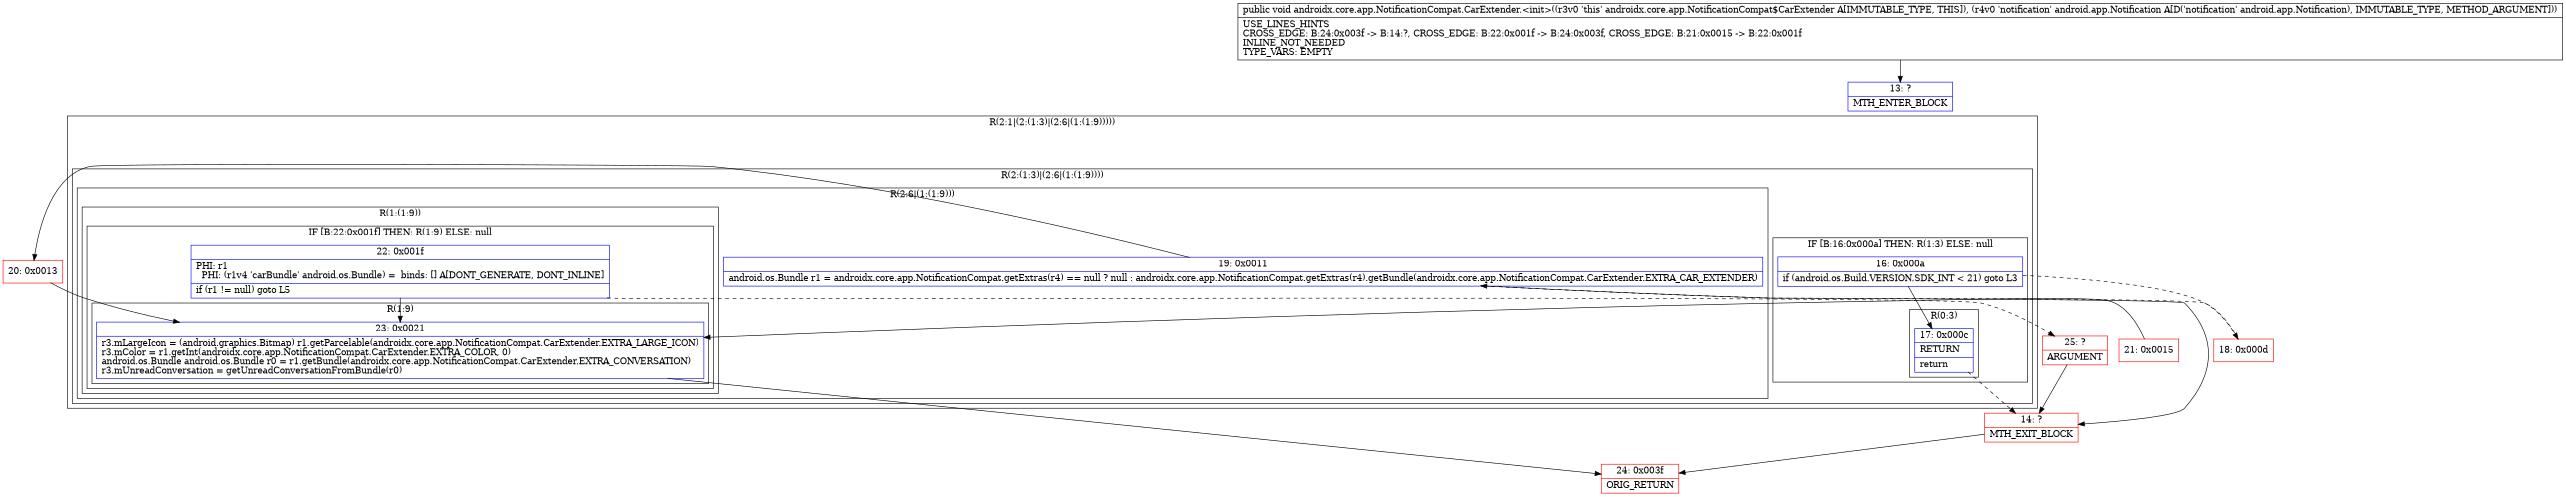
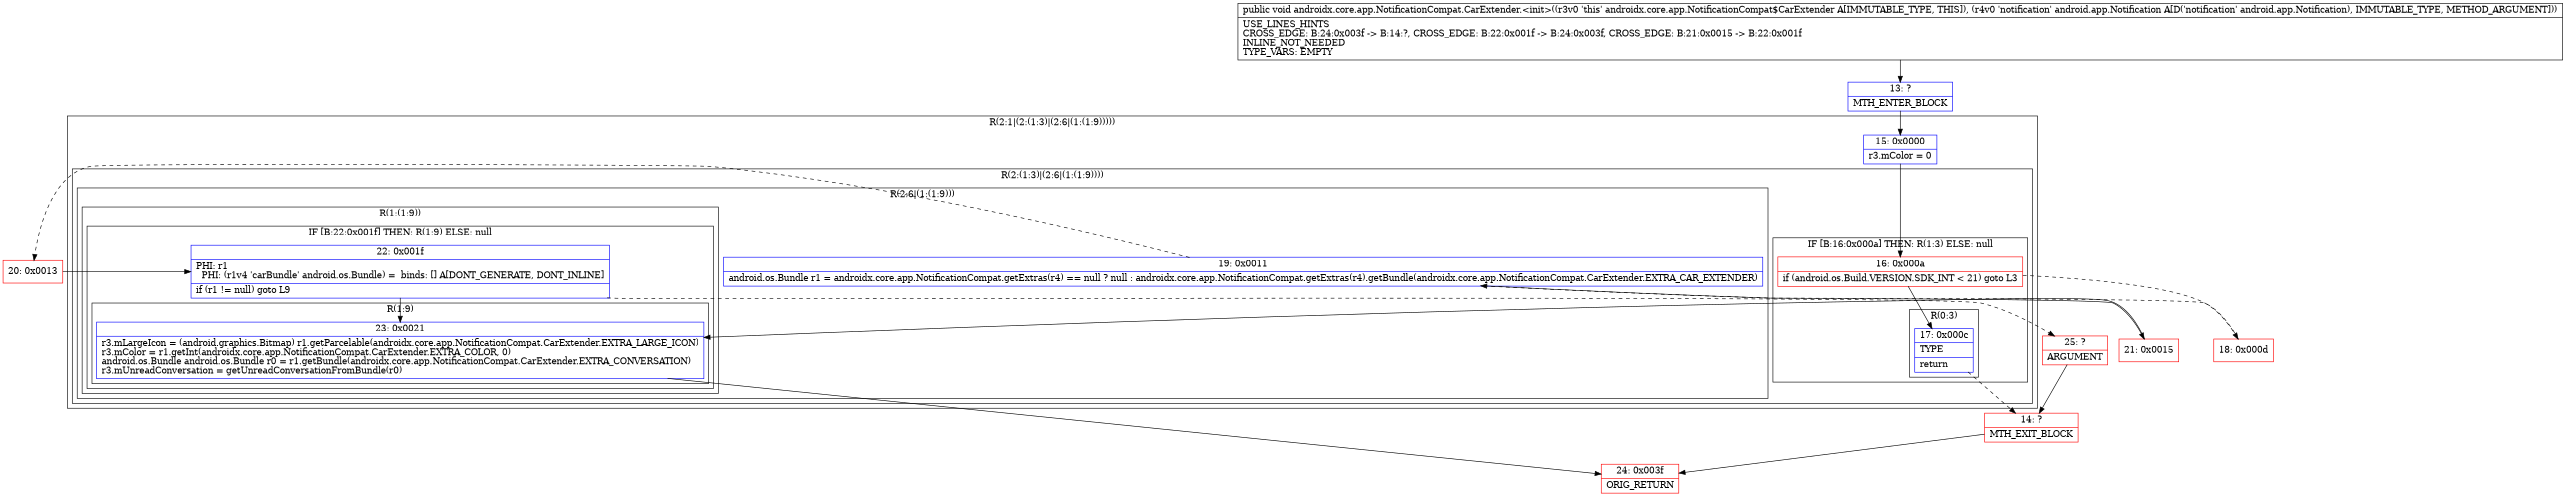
node "15: 0x0000": added
edge "19: 0x0011" -> "20: 0x0013": style solid -> dashed
node "16: 0x000a": color blue -> red
node "22: 0x001f": text "if (r1 != null) goto L5" -> "if (r1 != null) goto L9"
edge "19: 0x0011" -> "14: ?": now "19: 0x0011" -> "21: 0x0015"
edge "20: 0x0013" -> "23: 0x0021": now "20: 0x0013" -> "22: 0x001f"
node "17: 0x000c": text "RETURN" -> "TYPE"
